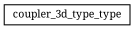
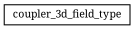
node "coupler_3d_type_type": label "coupler_3d_type_type" -> "coupler_3d_field_type"
